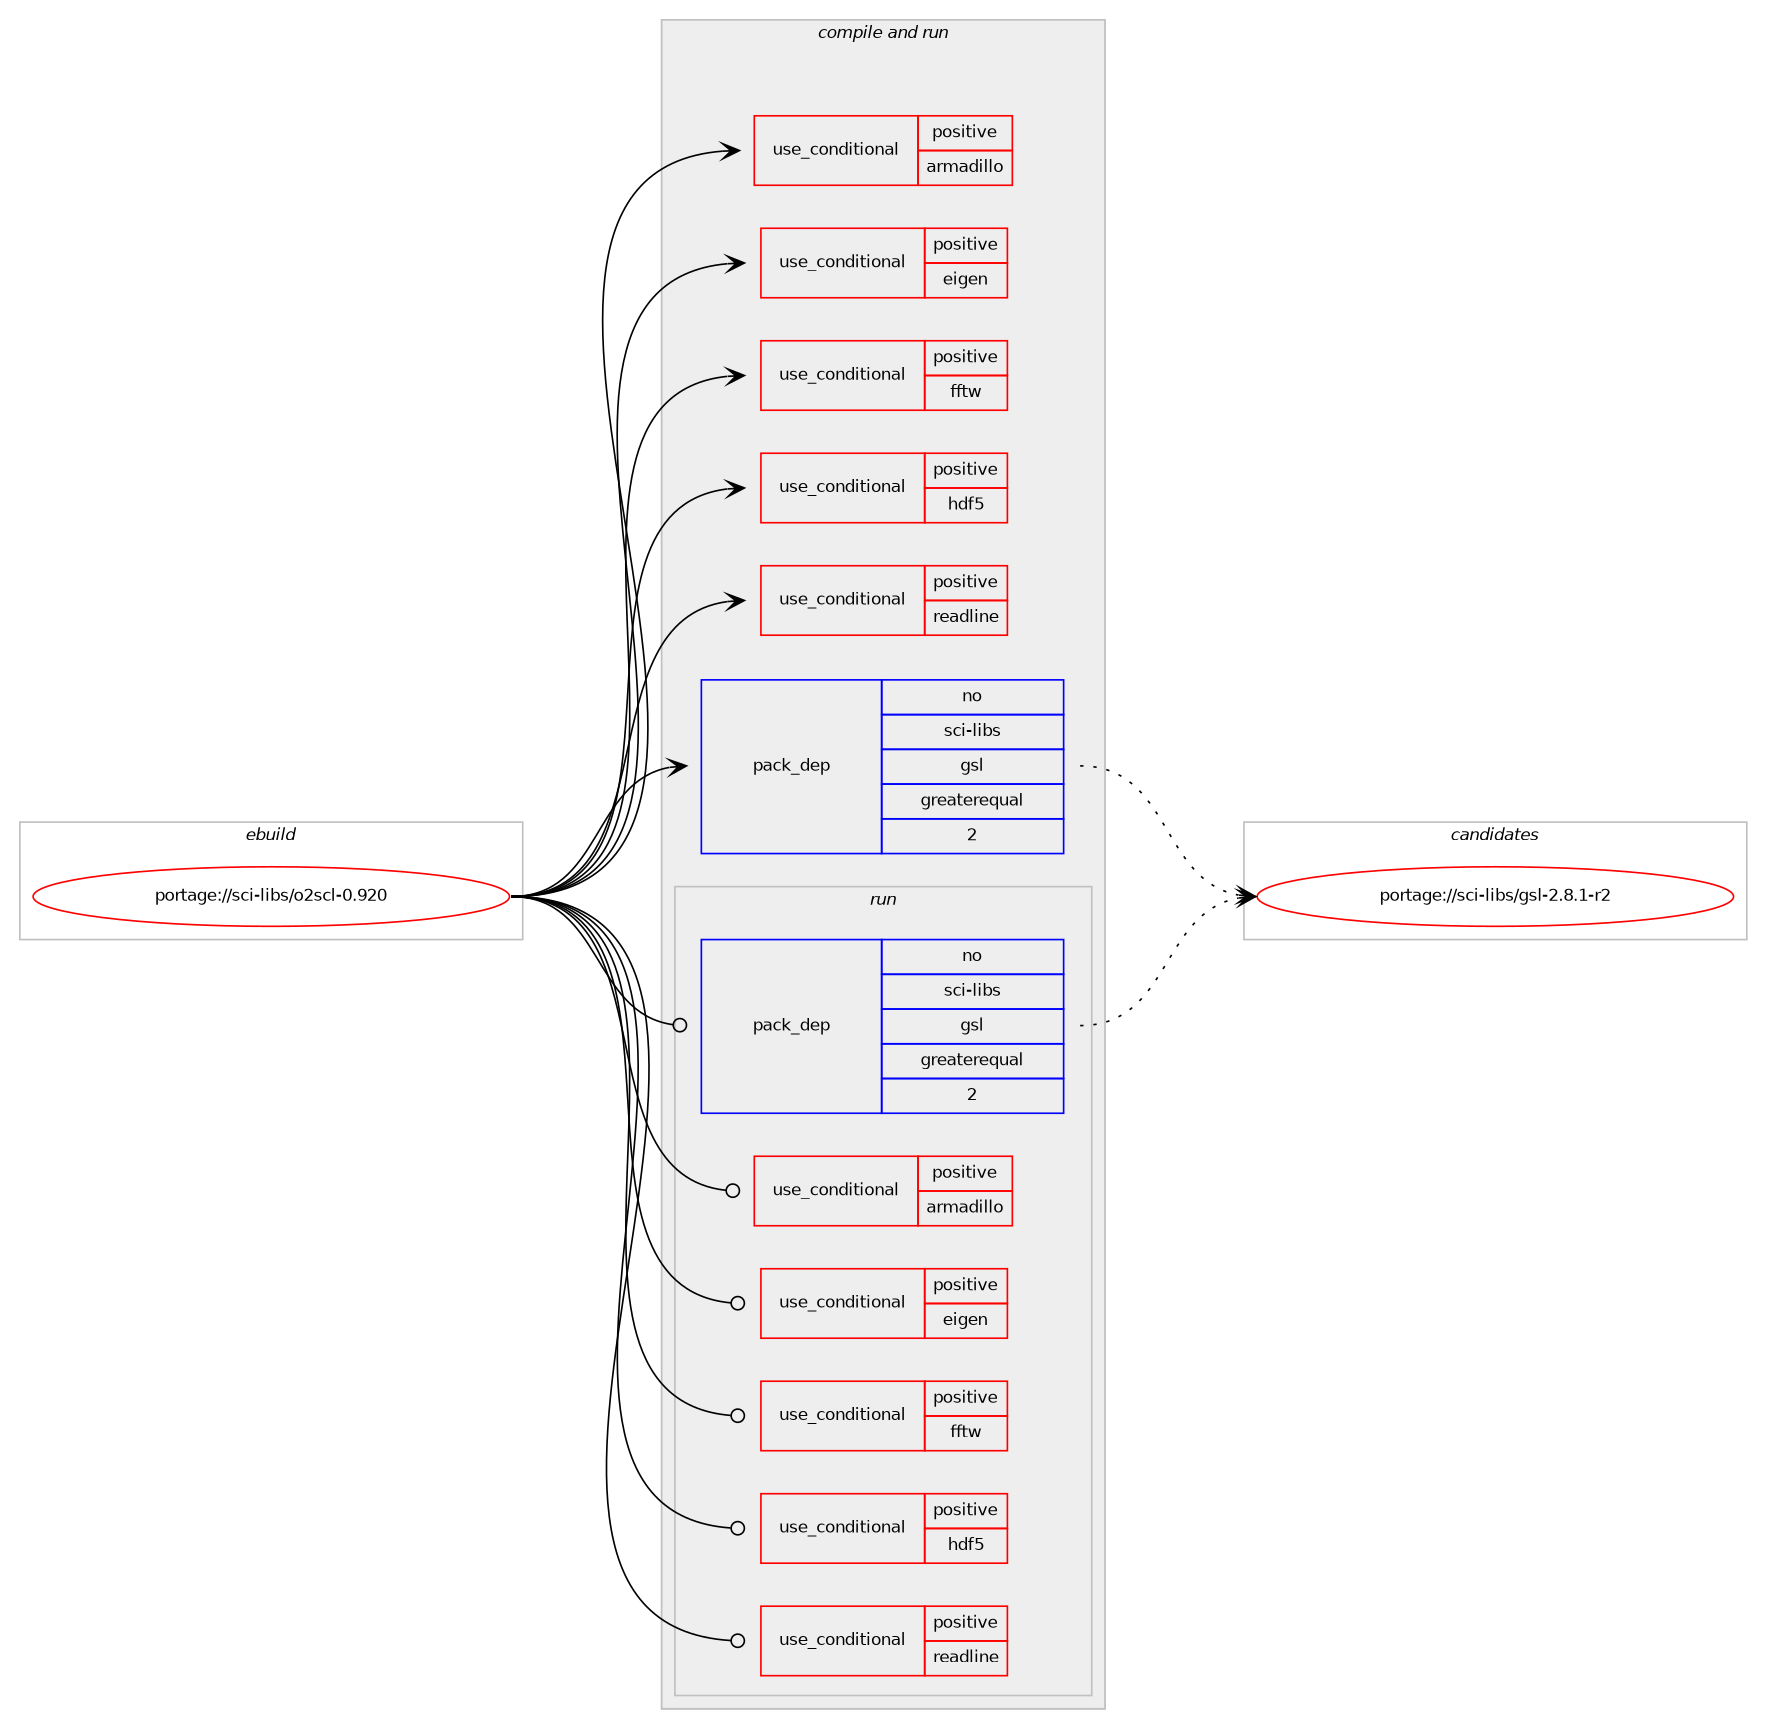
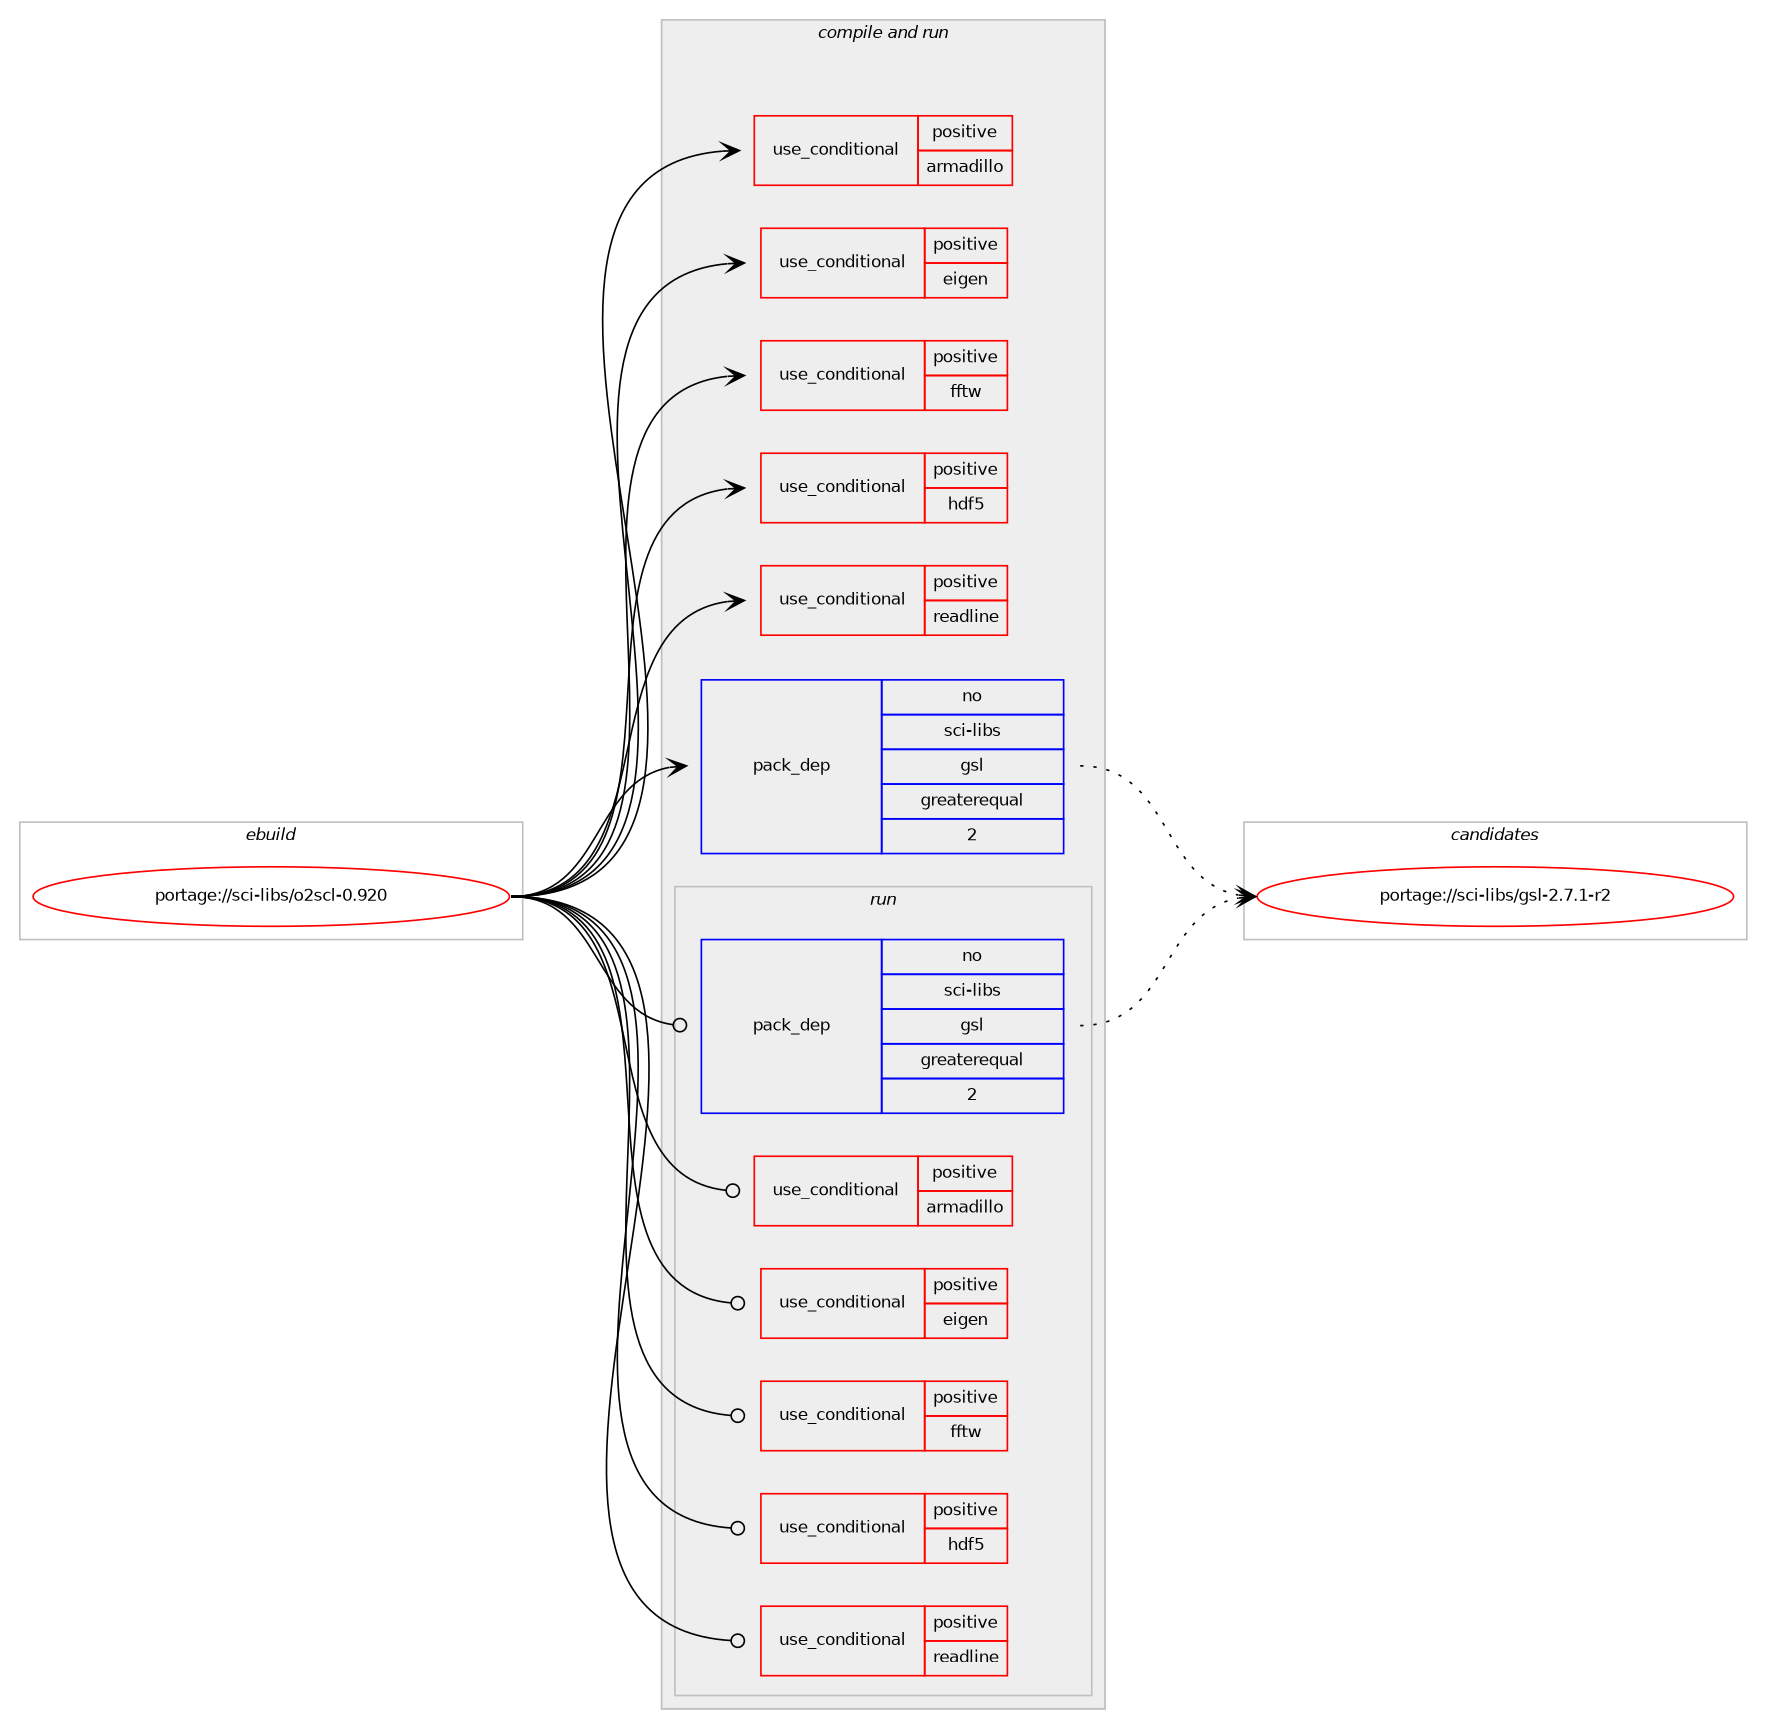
node "portage://sci-libs/gsl-2.8.1-r2": label "portage://sci-libs/gsl-2.8.1-r2" -> "portage://sci-libs/gsl-2.7.1-r2"
